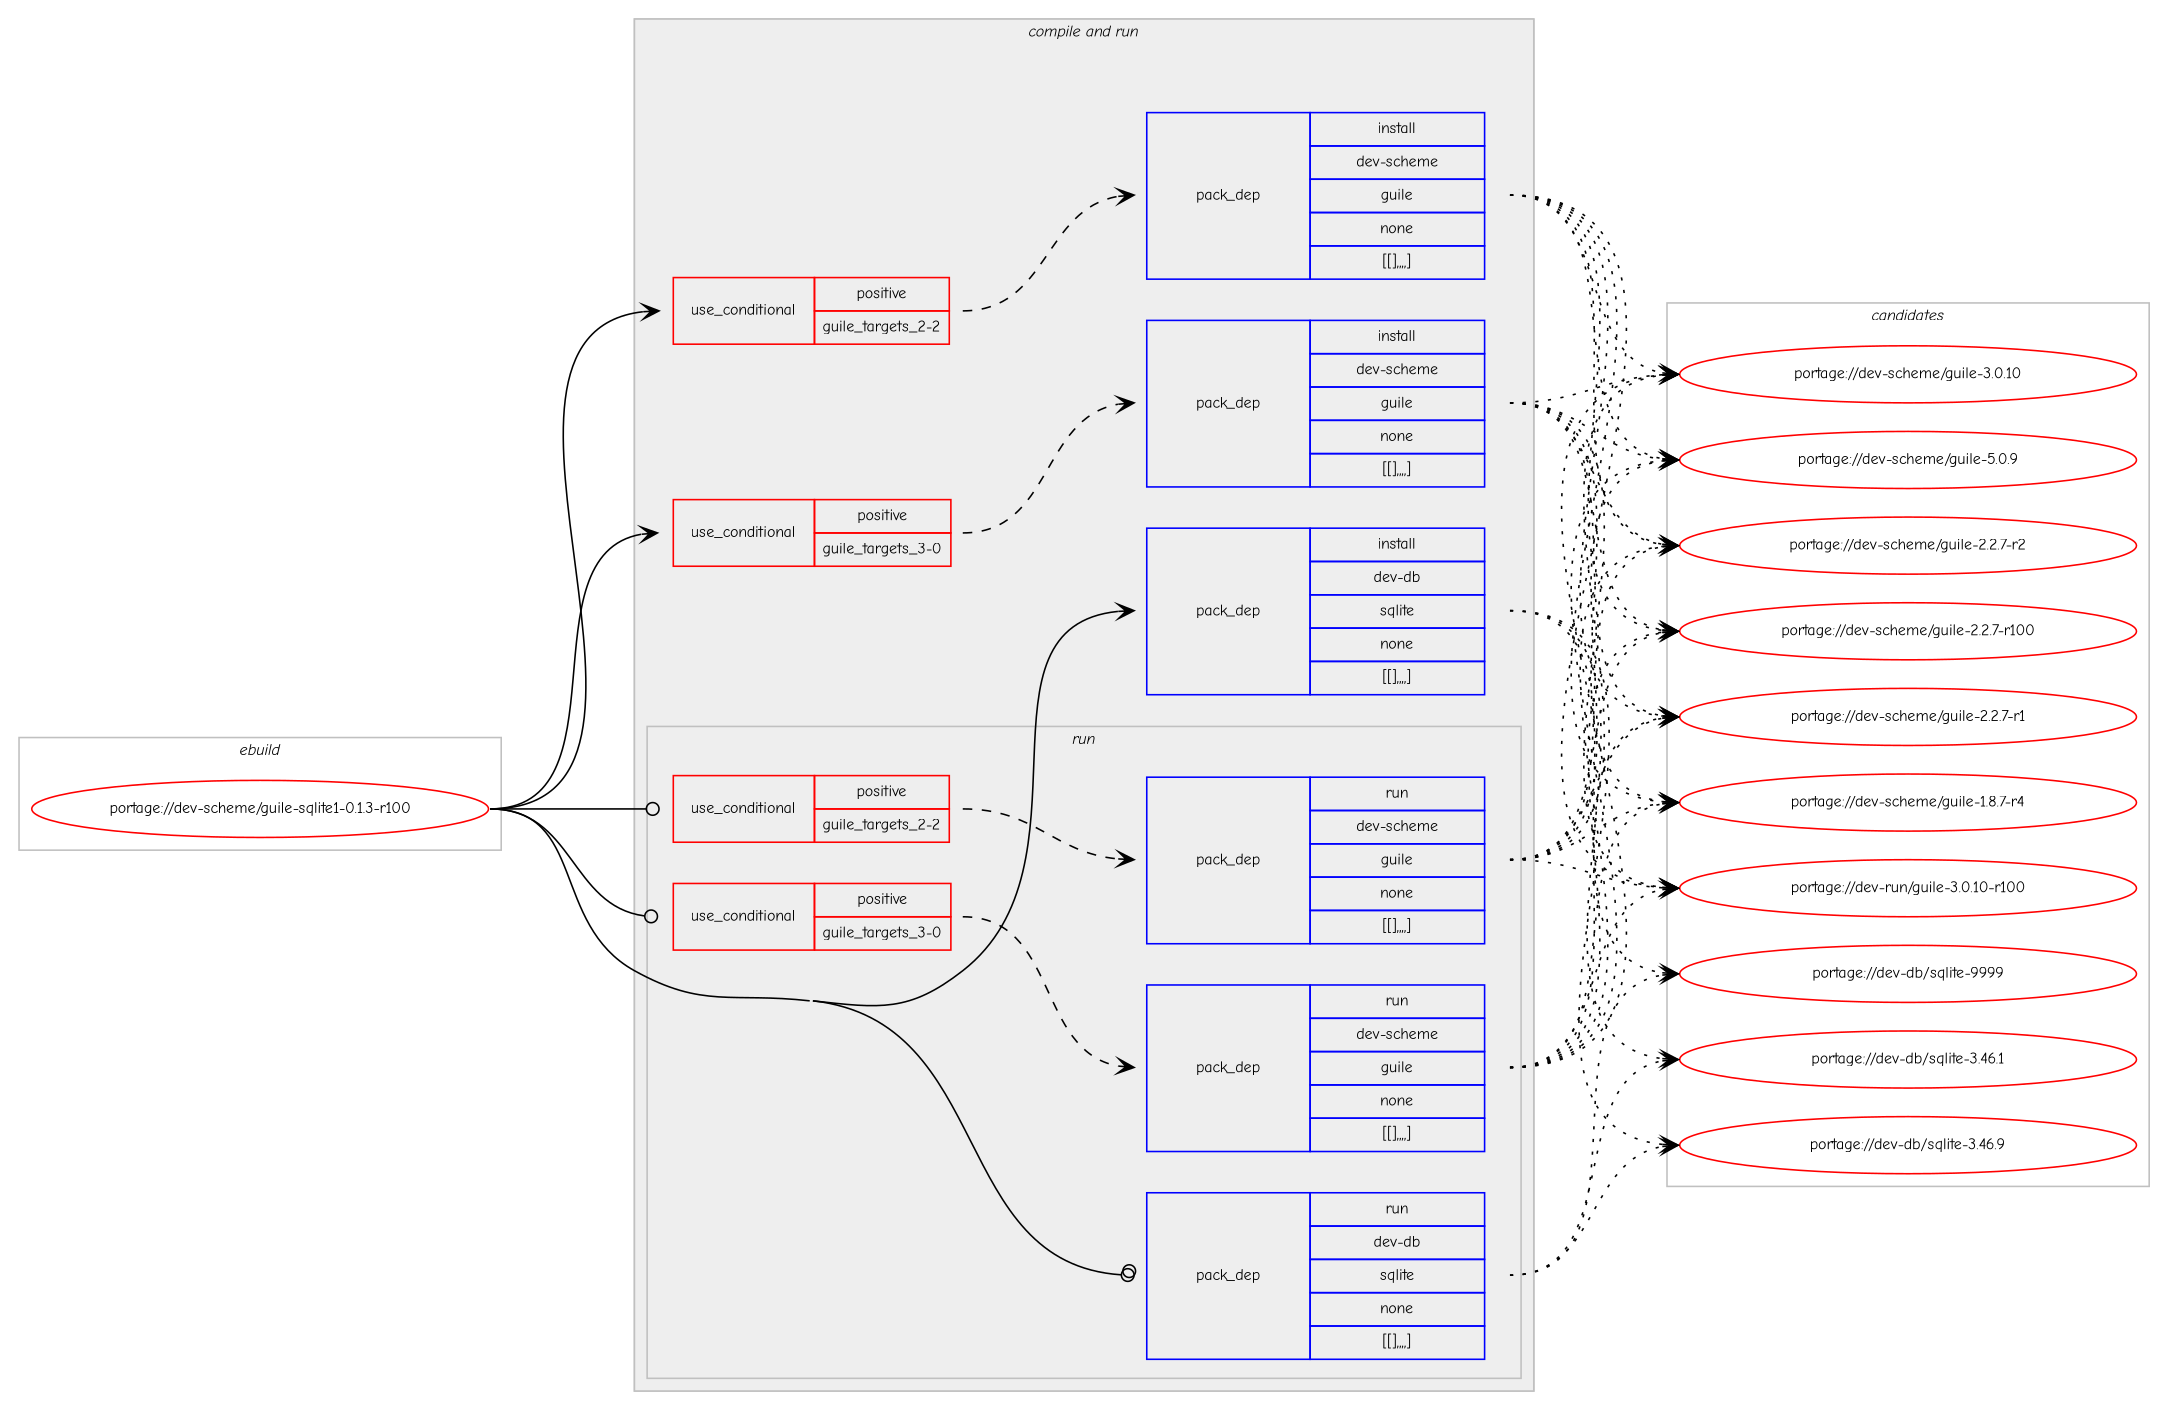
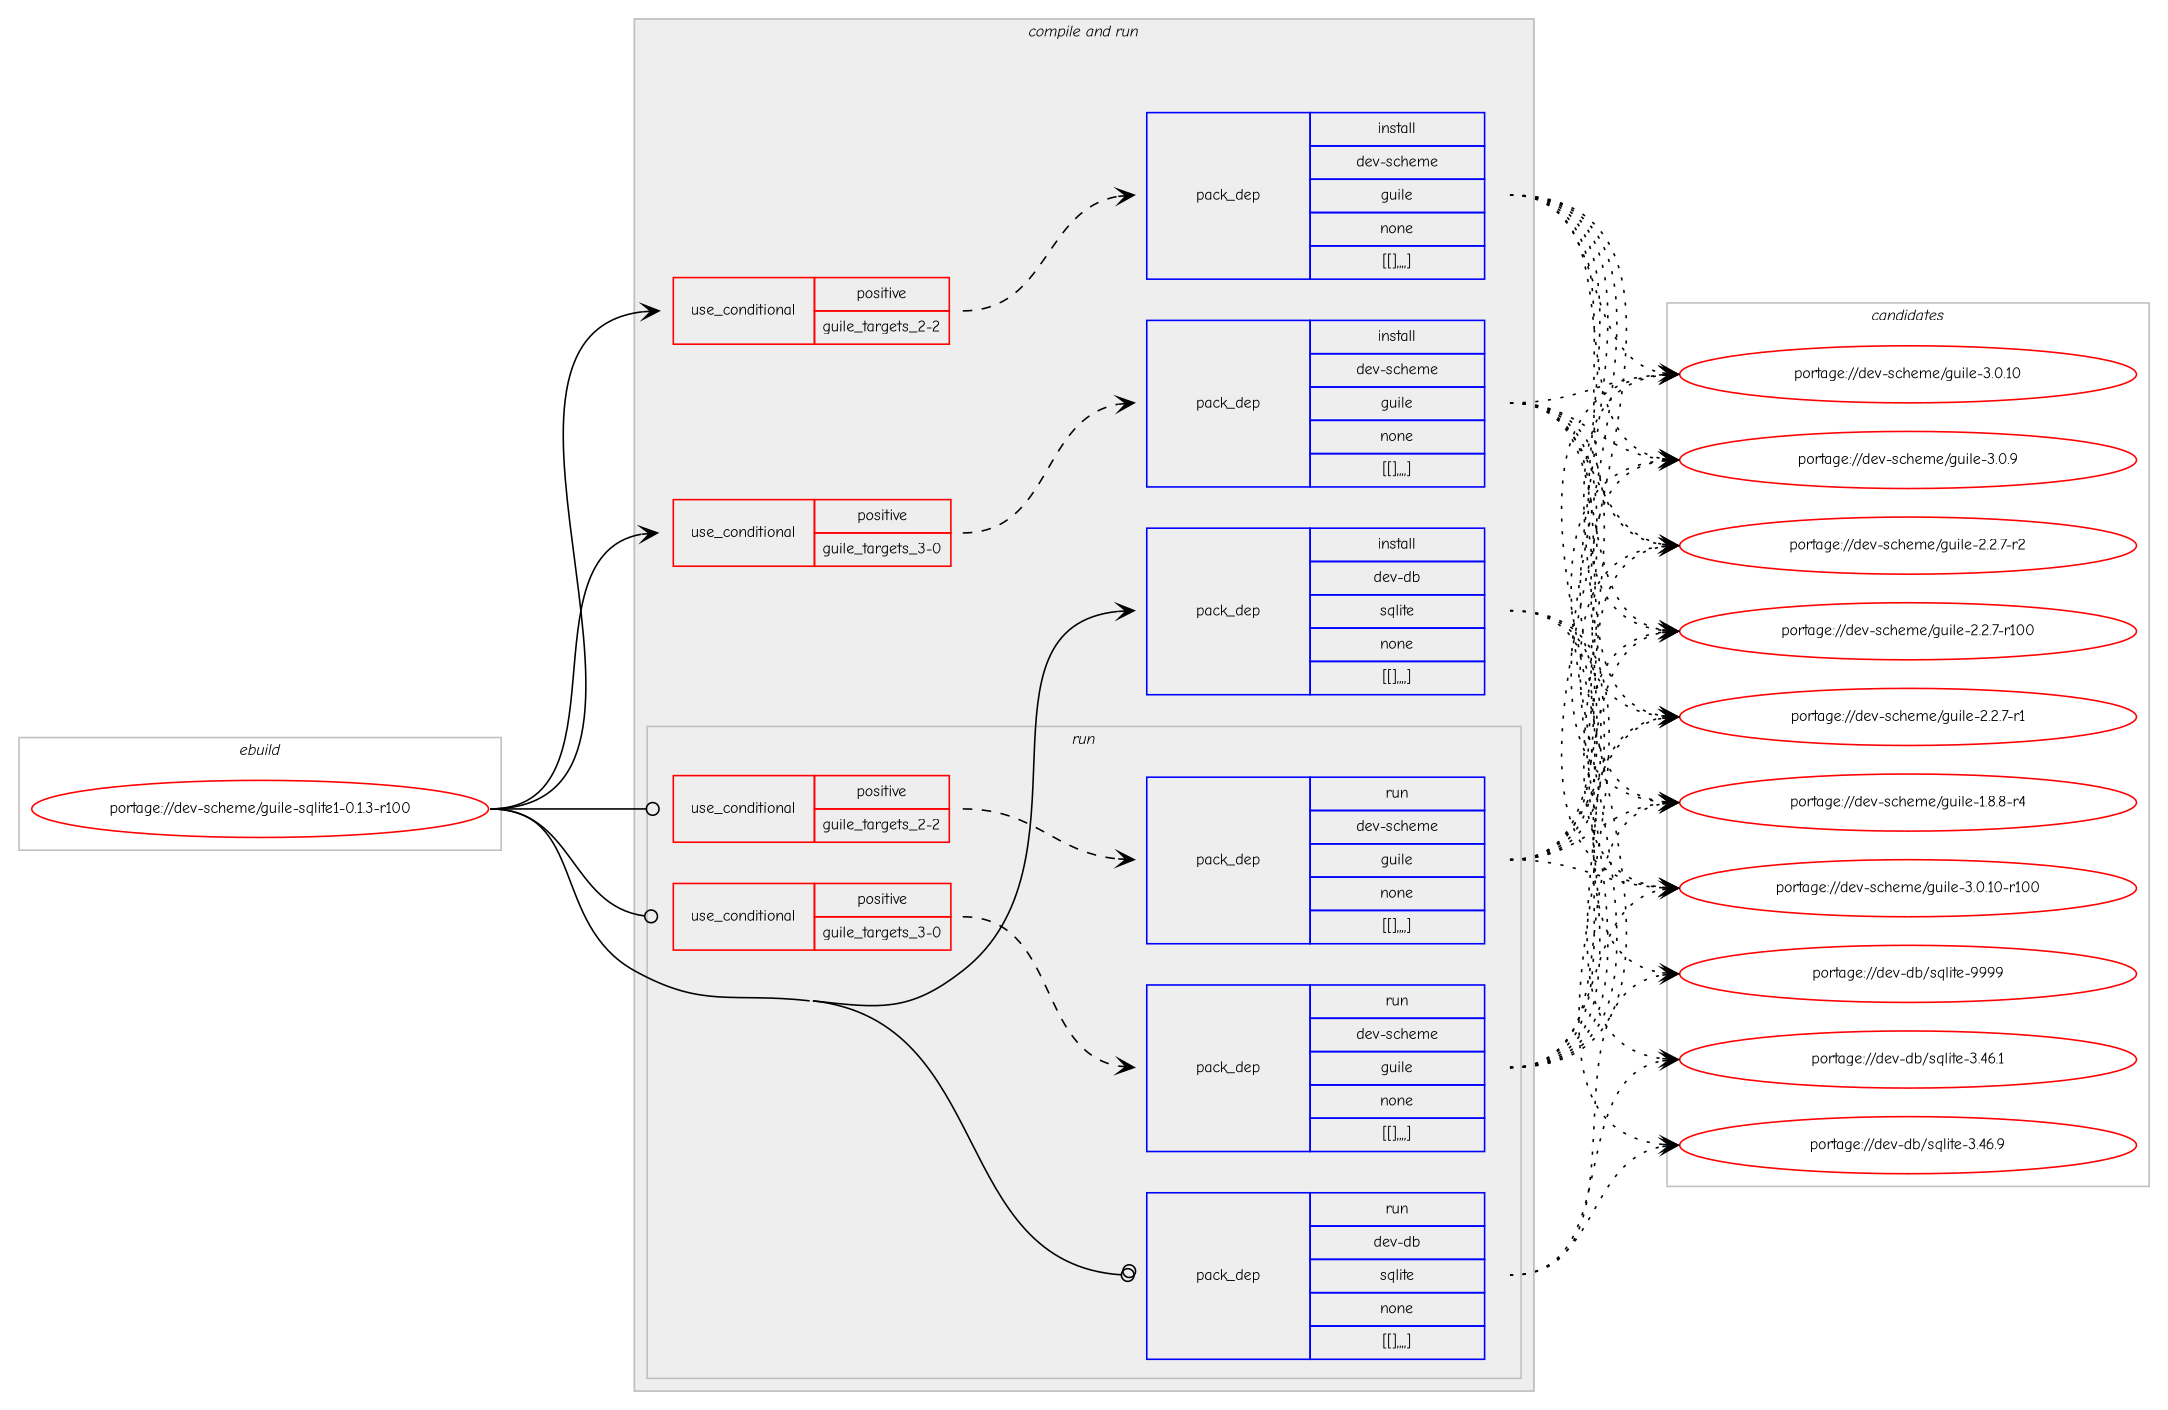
node "portage://dev-scheme/guile-5.0.9": label "portage://dev-scheme/guile-5.0.9" -> "portage://dev-scheme/guile-3.0.9"
node "portage://dev-scheme/guile-1.8.7-r4": label "portage://dev-scheme/guile-1.8.7-r4" -> "portage://dev-scheme/guile-1.8.8-r4"
node "portage://dev-run/guile-3.0.10-r100": label "portage://dev-run/guile-3.0.10-r100" -> "portage://dev-scheme/guile-3.0.10-r100"
